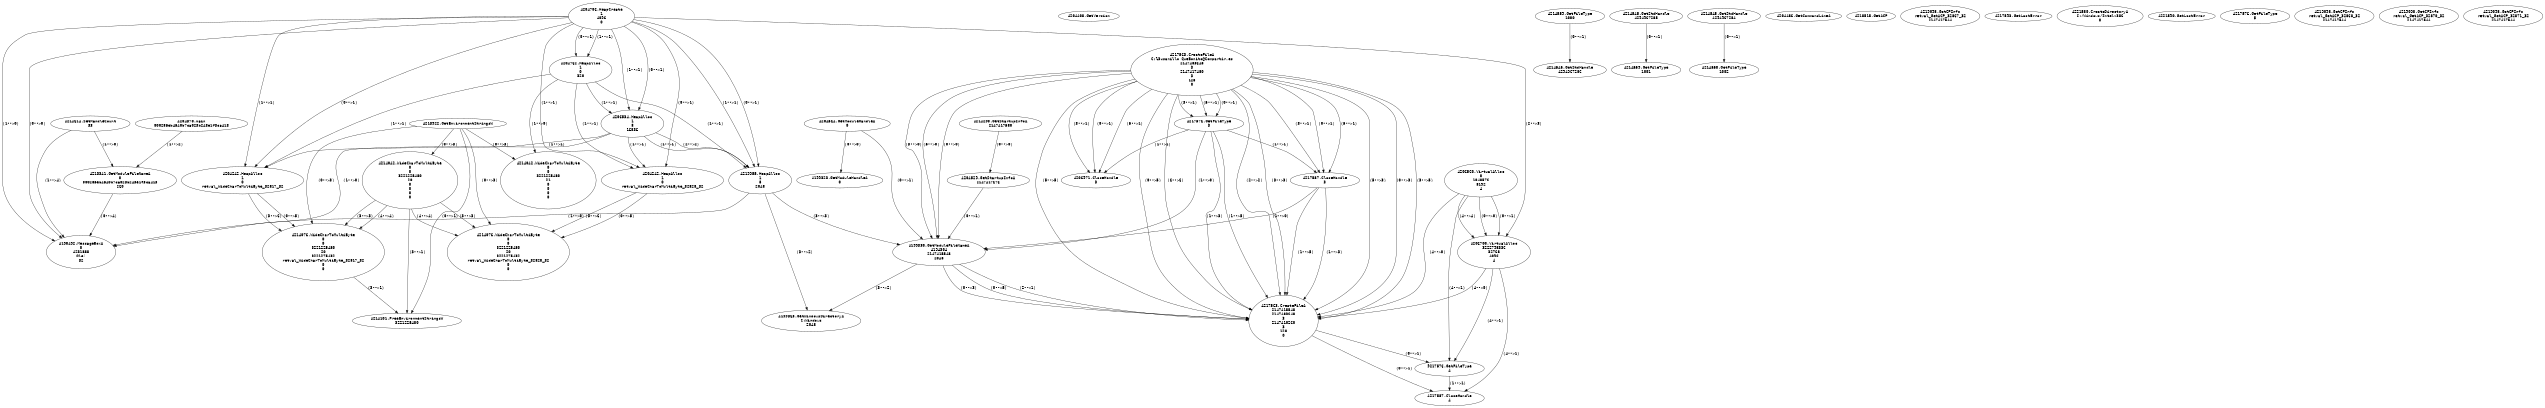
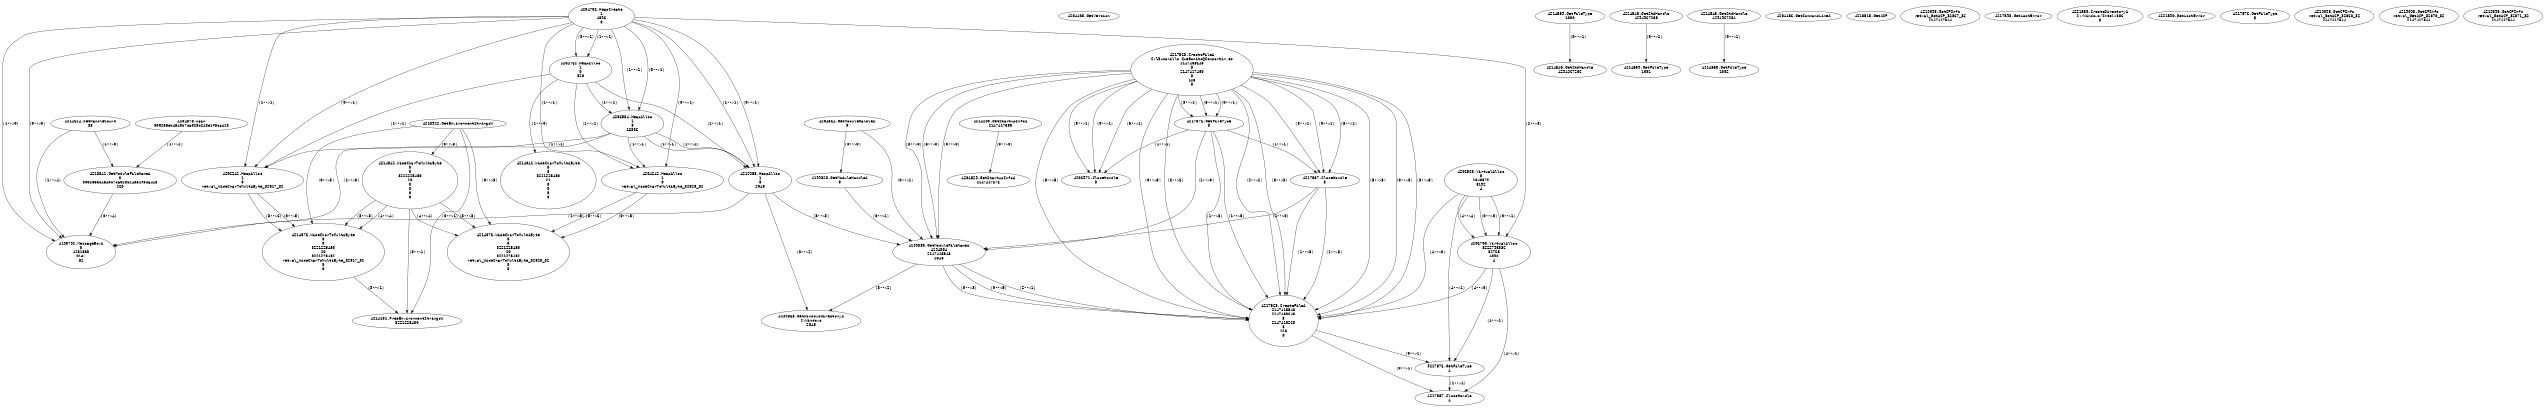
edge "4213922.GetEnvironmentStringsW" -> "4214042.WideCharToMultiByte 0 0 3221225480 21 0 0 0 0": removed, label "(0-->3)"
node "4204242.HeapAlloc 1 0 retval_WideCharToMultiByte_32817_32": label "4204242.HeapAlloc 1 0 retval_WideCharToMultiByte_32817_32" -> "4206242.HeapAlloc 1 0 retval_WideCharToMultiByte_32817_32"
edge "4204529.GetStartupInfoA 2147417676" -> "4199330.GetModuleFileNameA 4194304 2147415548 2048": now "4199323.GetModuleHandleA 0" -> "4199330.GetModuleFileNameA 4194304 2147415548 2048"
node "4198492.MessageBoxA 0 4231888 Ole! 32": label "4198492.MessageBoxA 0 4231888 Ole! 32" -> "4198792.MessageBoxA 0 4231888 Ole! 32"
